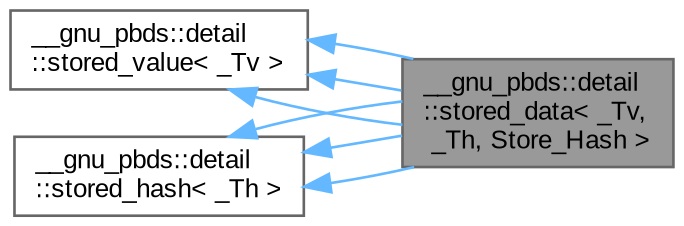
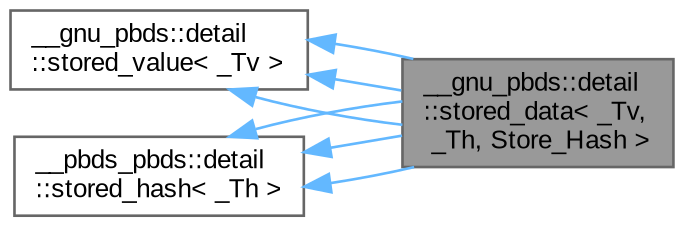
node "__gnu_pbds::detail ::stored_hash< _Th >": label "__gnu_pbds::detail ::stored_hash< _Th >" -> "__pbds_pbds::detail ::stored_hash< _Th >"
